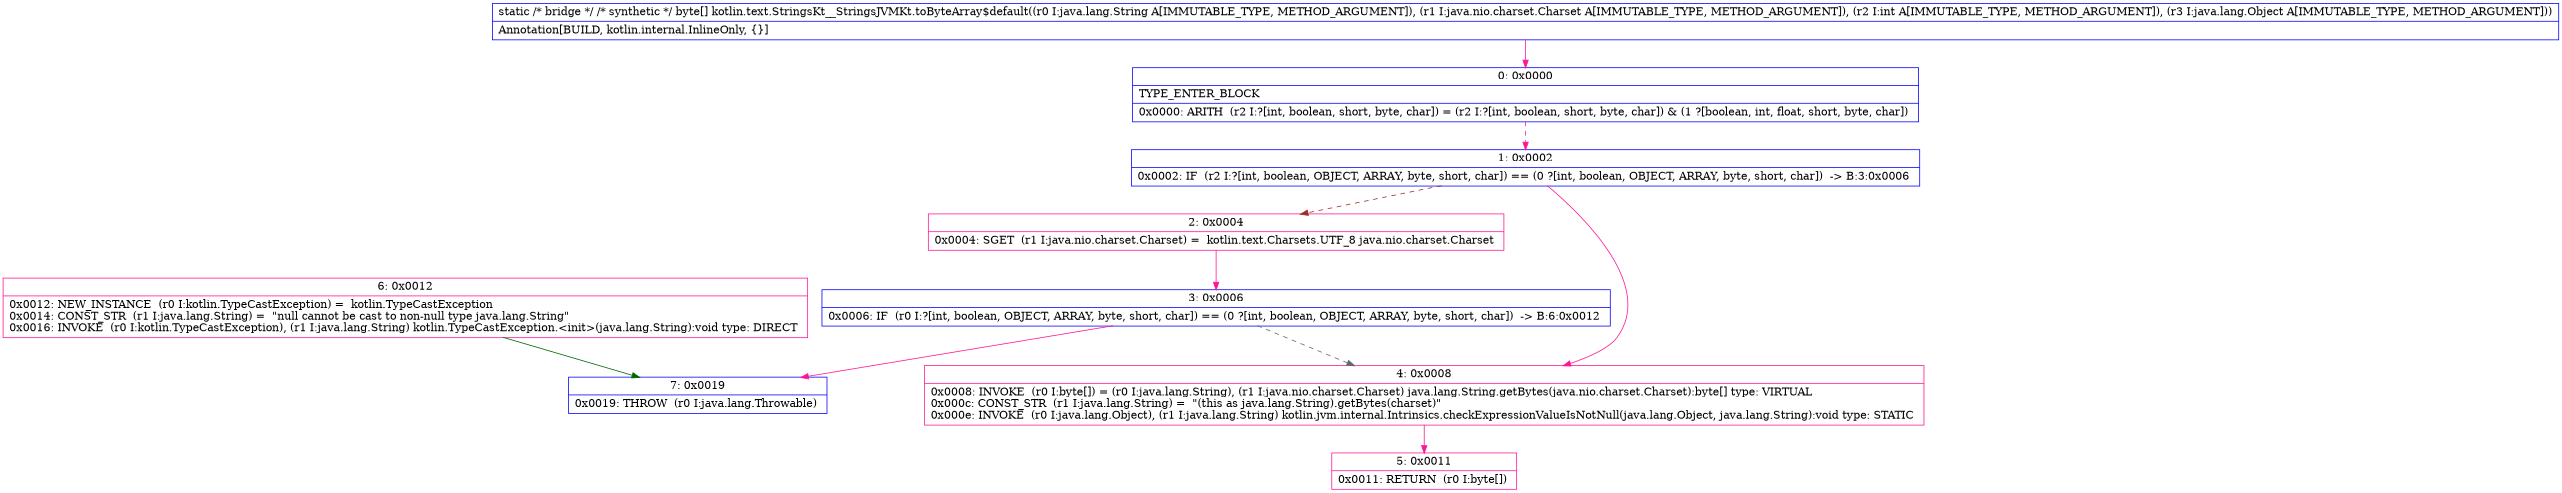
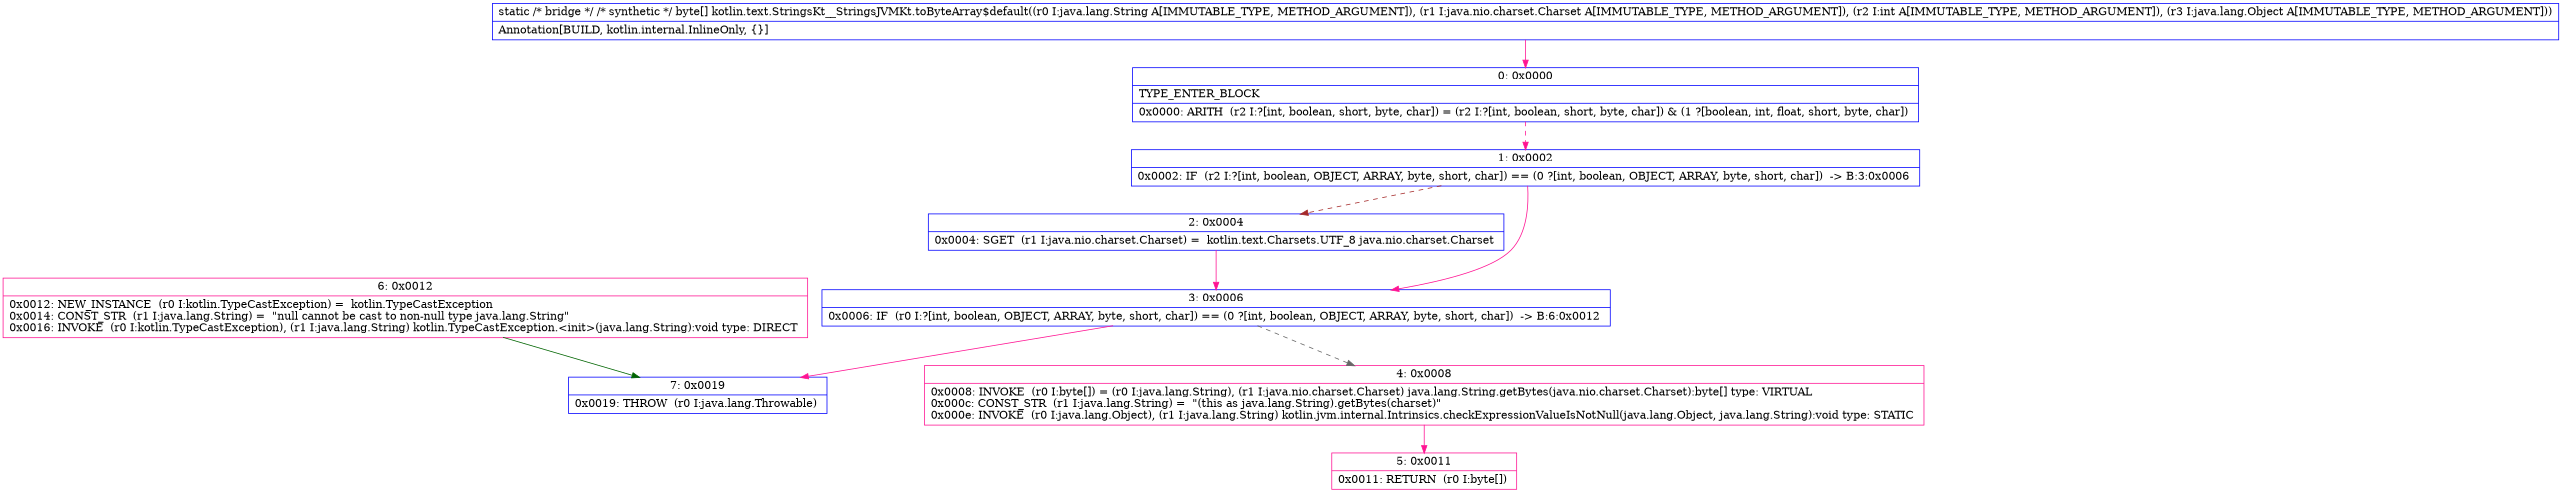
node "2: 0x0004": color deeppink -> blue
edge "1: 0x0002" -> "4: 0x0008": now "1: 0x0002" -> "3: 0x0006"
